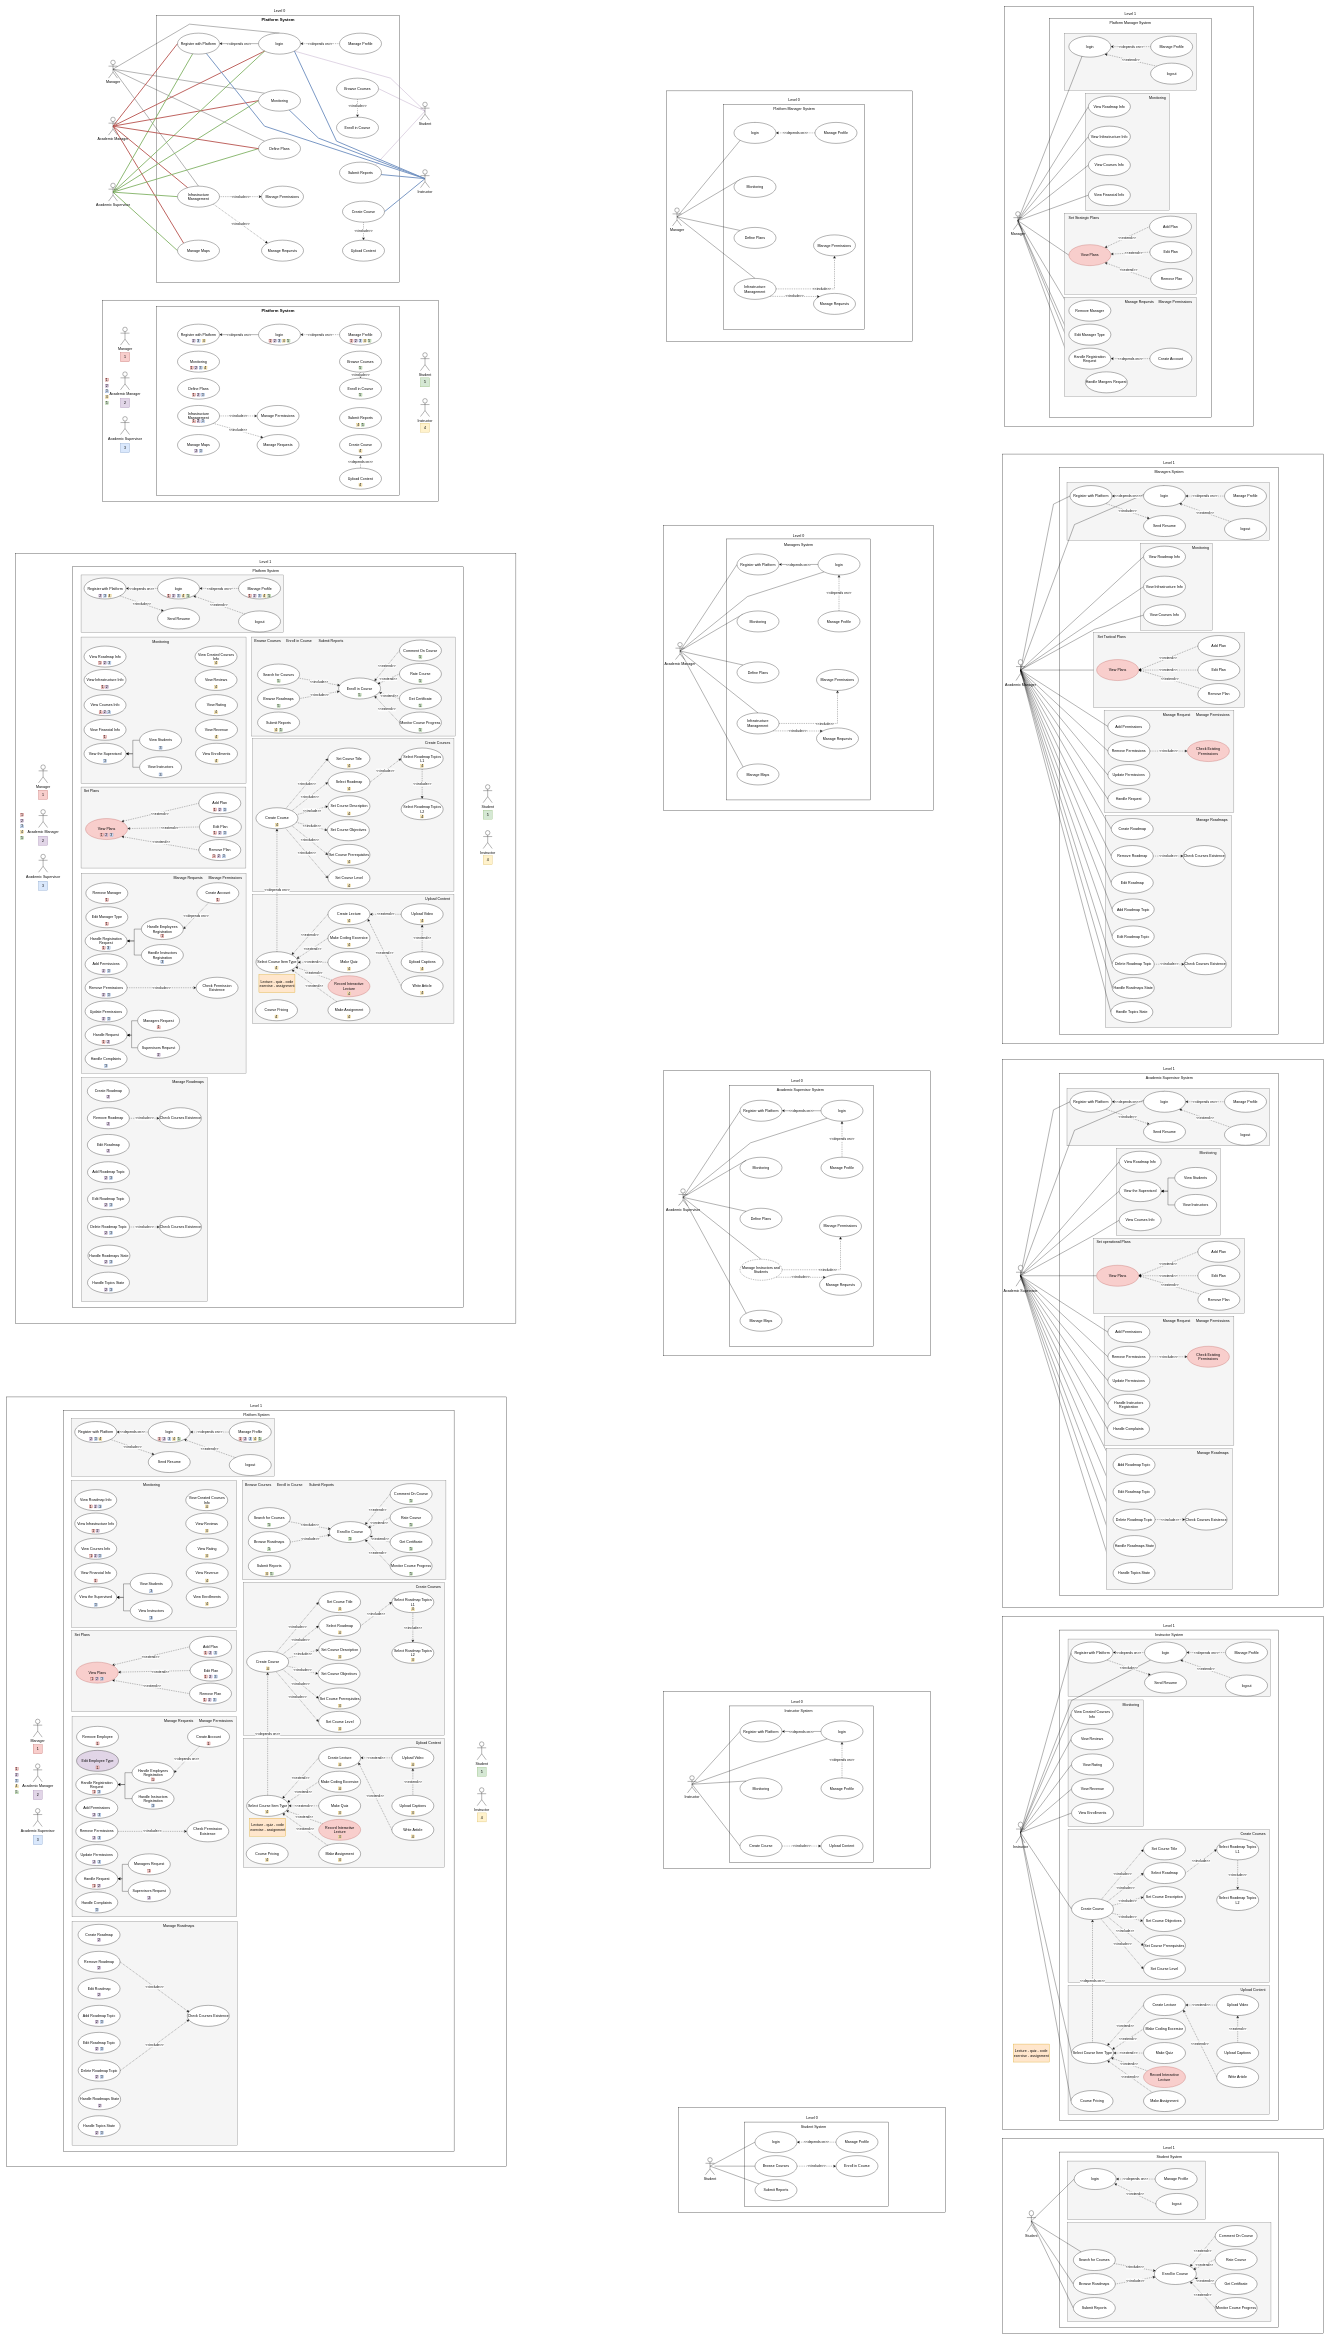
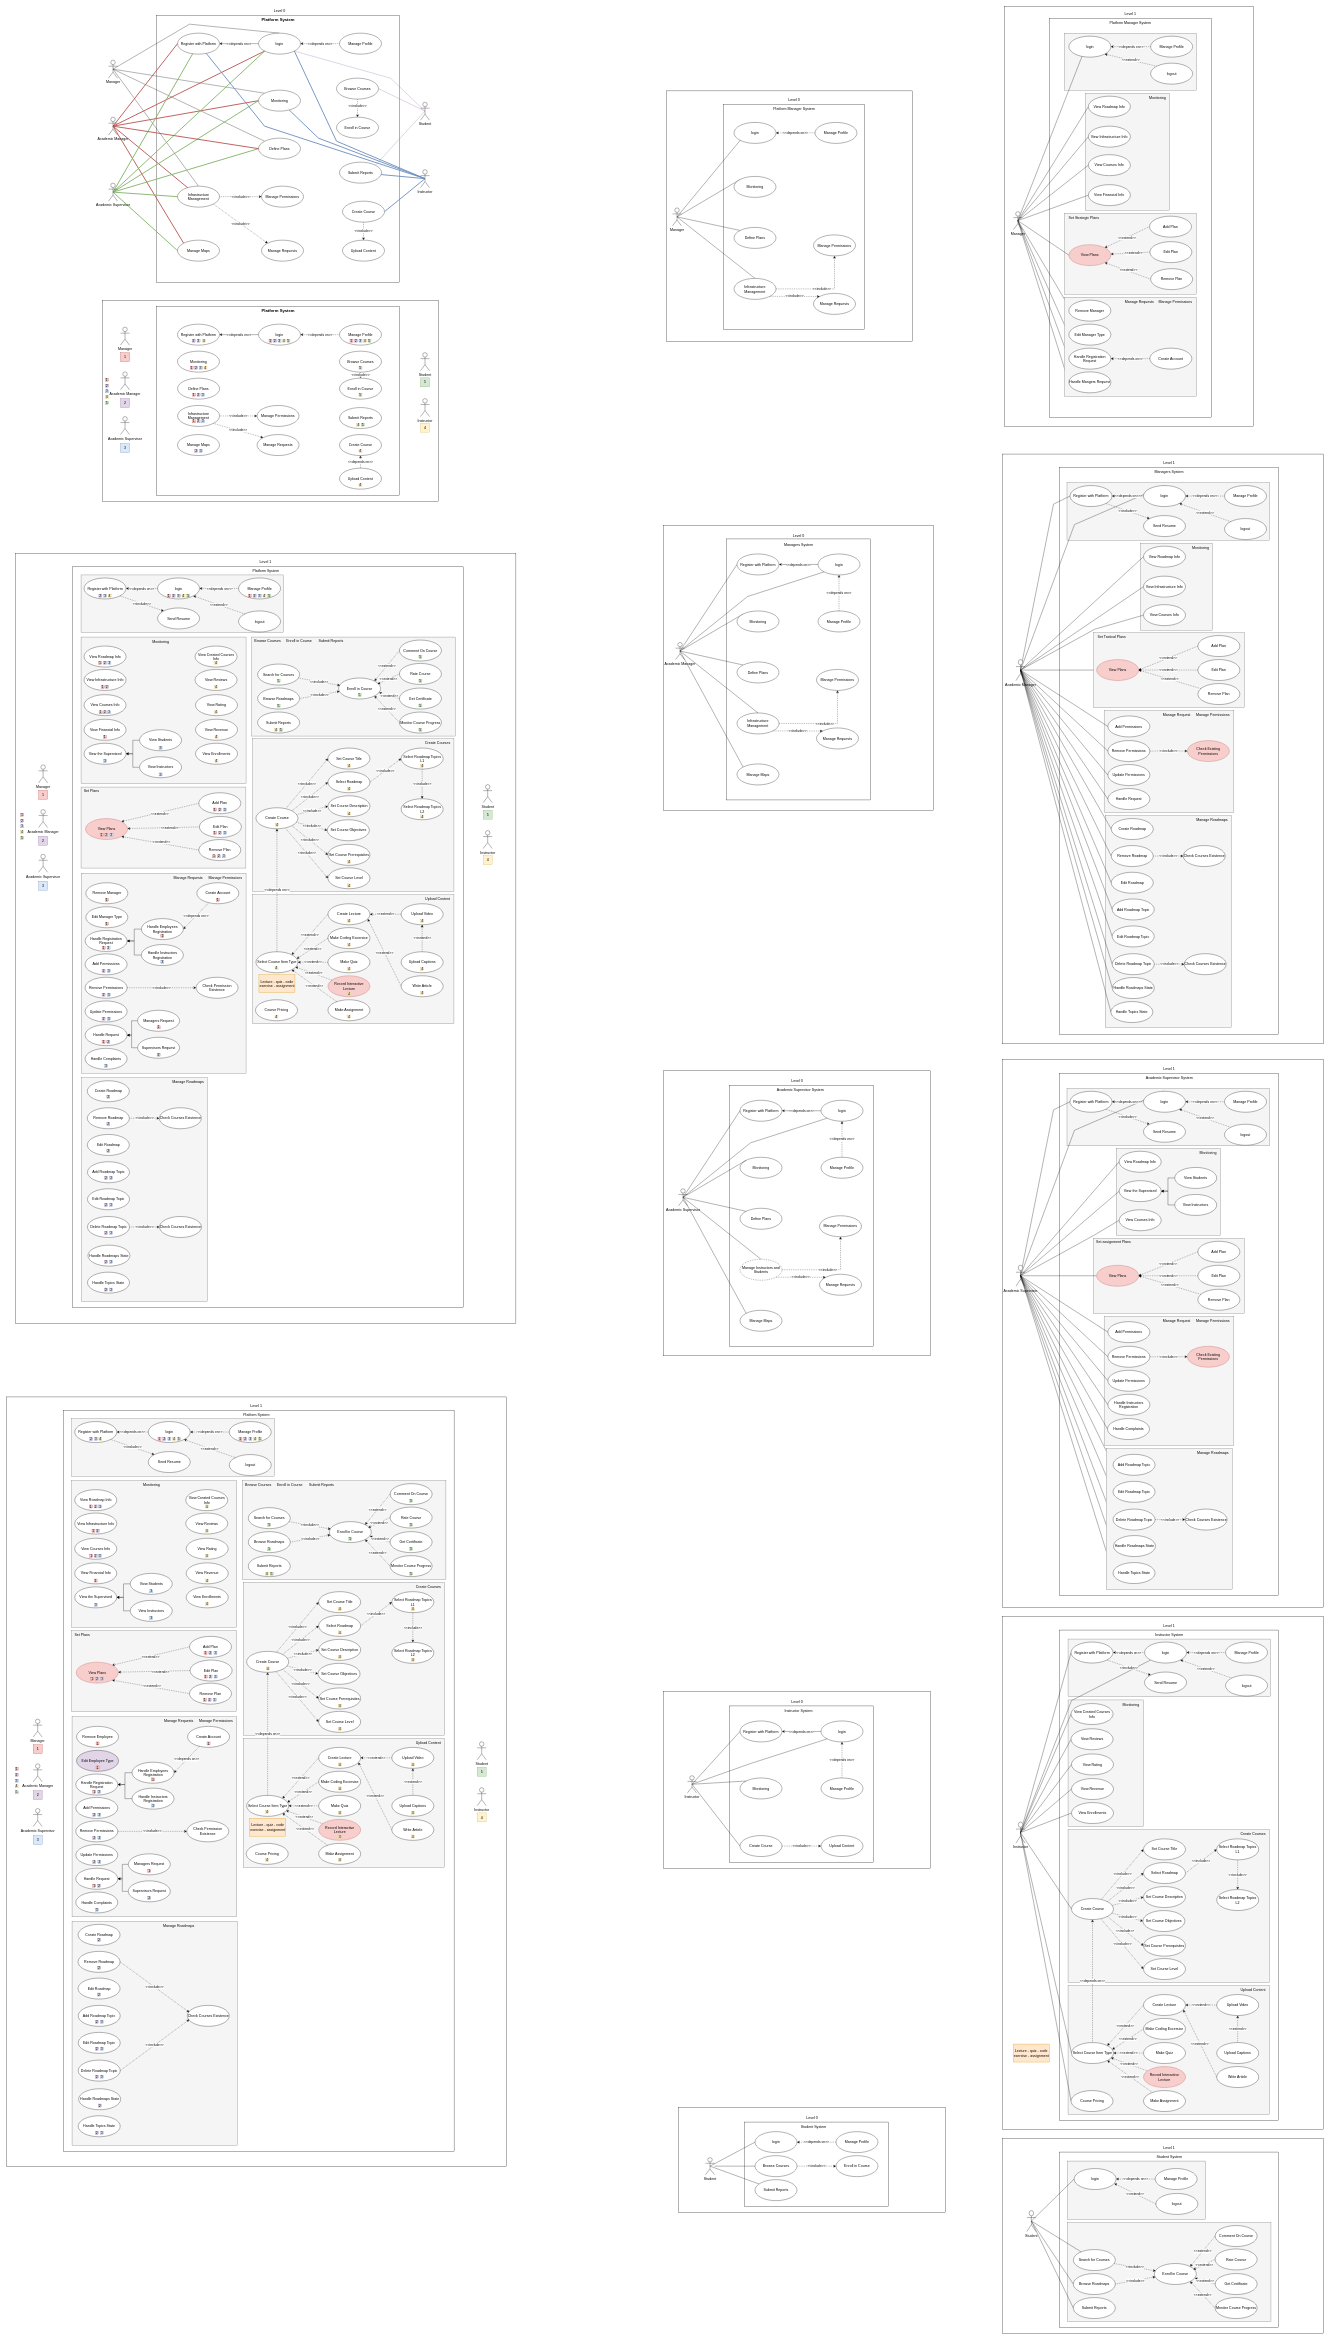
node "Handle Mangers Request": moved (1106, 382) -> (1090, 382)
node "Set operational Plans": label "Set operational Plans" -> "Set assignment Plans"
